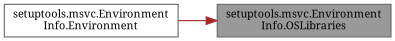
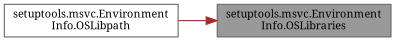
node "setuptools.msvc.Environment Info.Environment": label "setuptools.msvc.Environment Info.Environment" -> "setuptools.msvc.Environment Info.OSLibpath"
